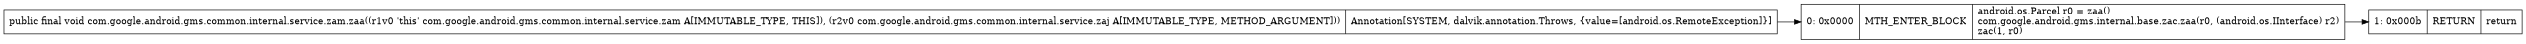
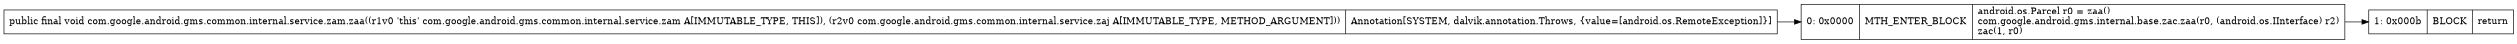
node "1: 0x000b": text "RETURN" -> "BLOCK"
